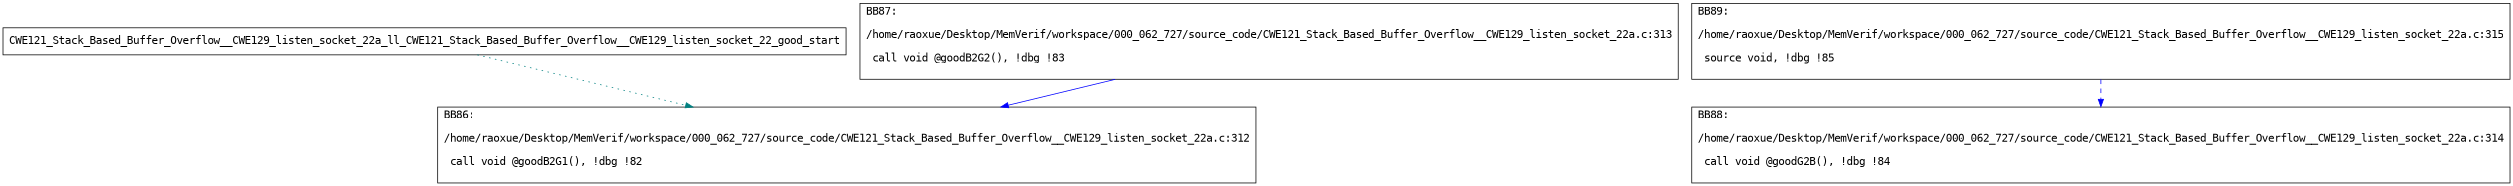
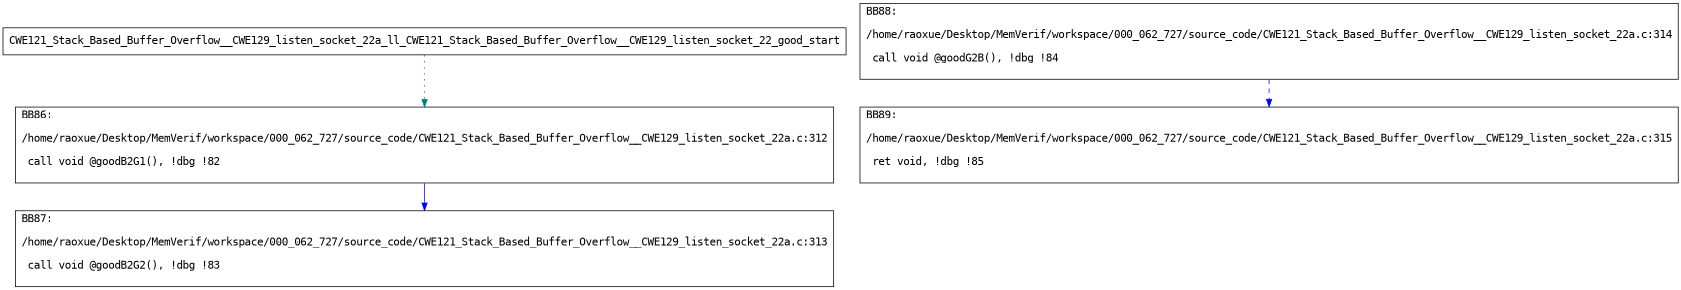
node "BB89:": text "source void, !dbg !85" -> "ret void, !dbg !85"
edge "BB89:" -> "BB88:": reversed
edge "BB87:" -> "BB86:": reversed
